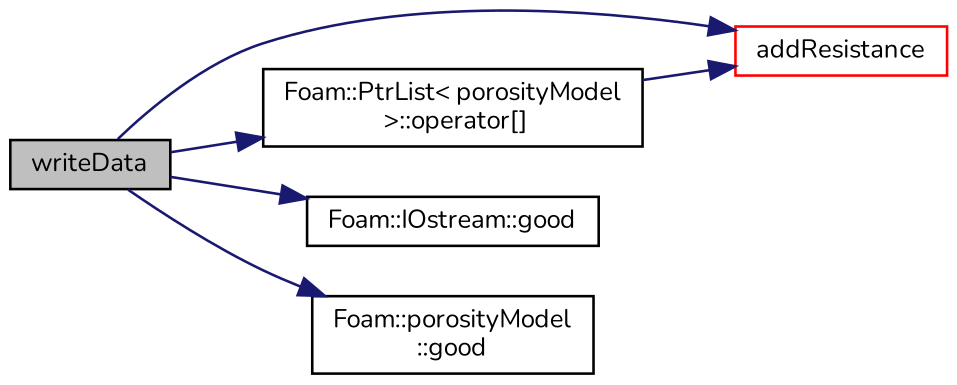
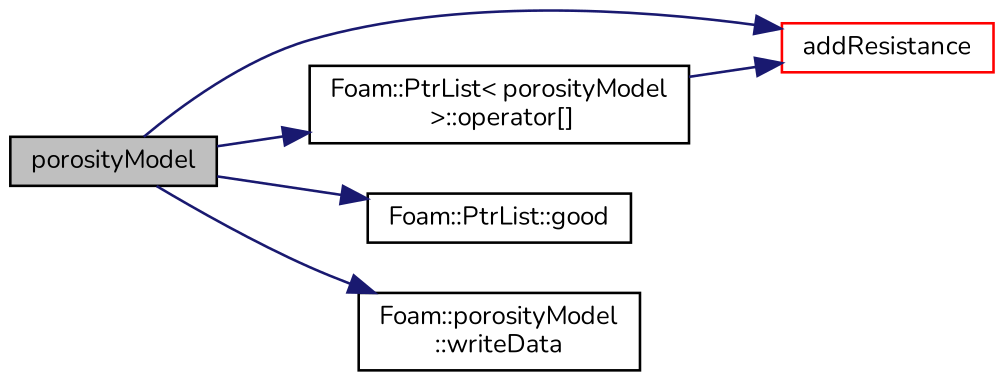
node "writeData": label "writeData" -> "porosityModel"
node "Foam::IOstream::good": label "Foam::IOstream::good" -> "Foam::PtrList::good"
node "Foam::porosityModel ::good": label "Foam::porosityModel ::good" -> "Foam::porosityModel ::writeData"
